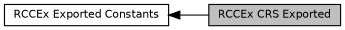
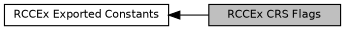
node "RCCEx CRS Exported": label "RCCEx CRS Exported" -> "RCCEx CRS Flags"
